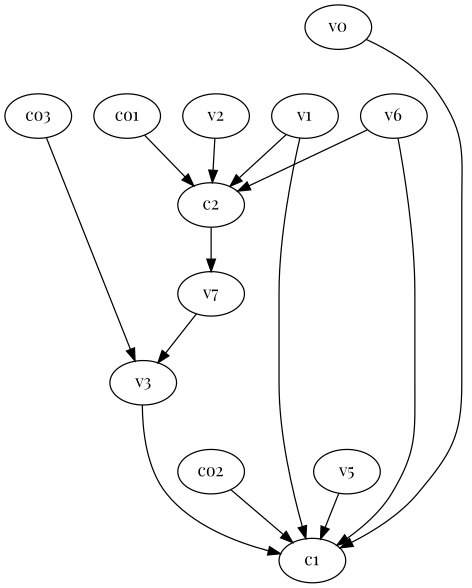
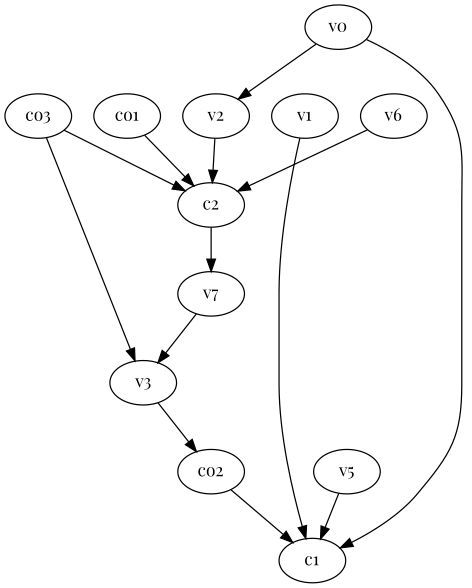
edge "v0" -> "v2": added
edge "v1" -> "c2": now "co3" -> "c2"
edge "v6" -> "c1": removed
edge "v3" -> "c1": now "v3" -> "co2"
